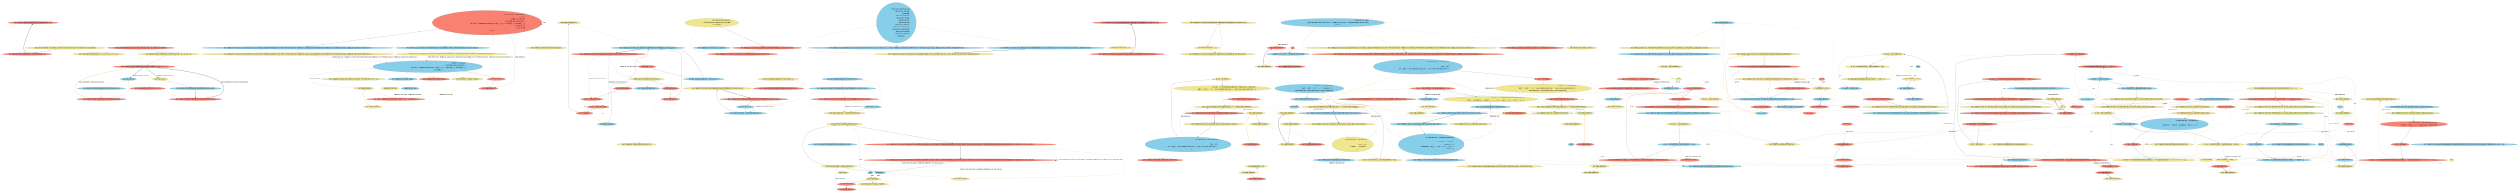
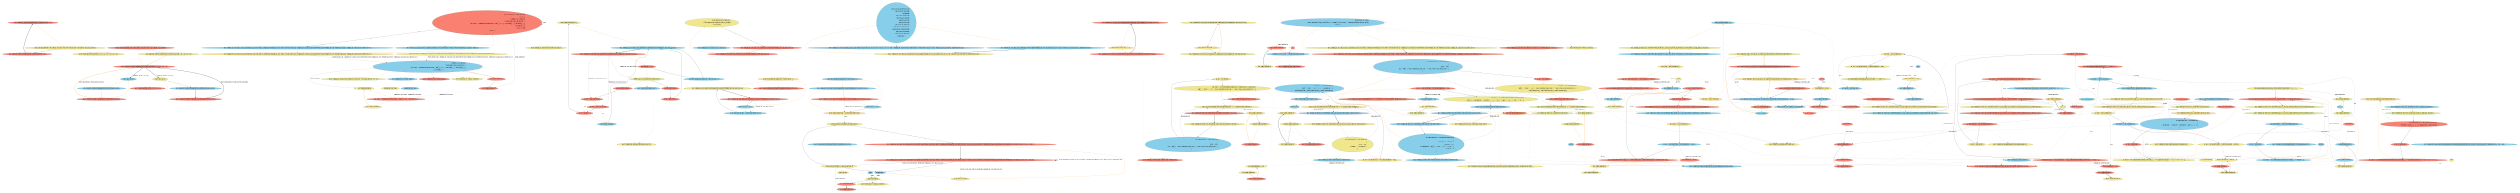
edge "guardsLookup" -> "throw new ApplicationException(guard.Item2);": now "return specification.Tag == SpecificationType.Value;" -> "throw new ApplicationException(guard.Item2);"
